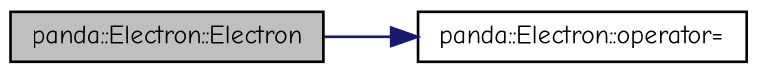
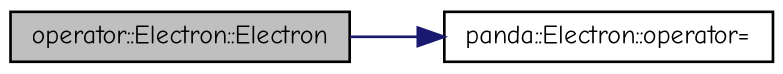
node "panda::Electron::Electron": label "panda::Electron::Electron" -> "operator::Electron::Electron"
